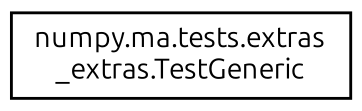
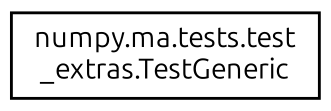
node "numpy.ma.tests.extras _extras.TestGeneric": label "numpy.ma.tests.extras _extras.TestGeneric" -> "numpy.ma.tests.test _extras.TestGeneric"
